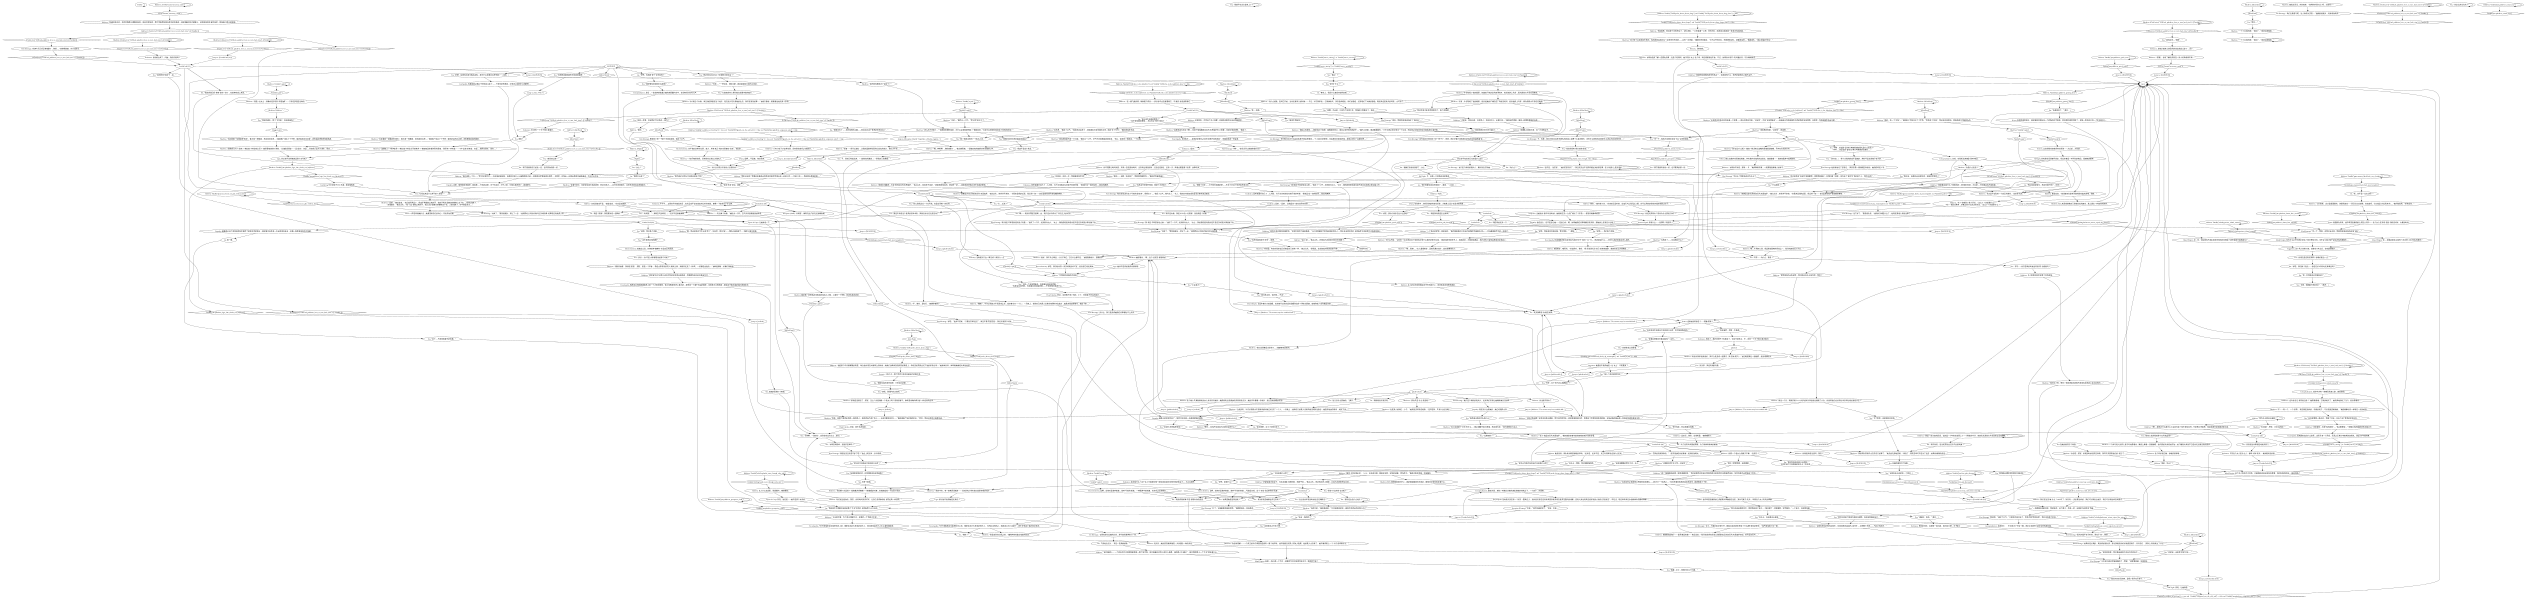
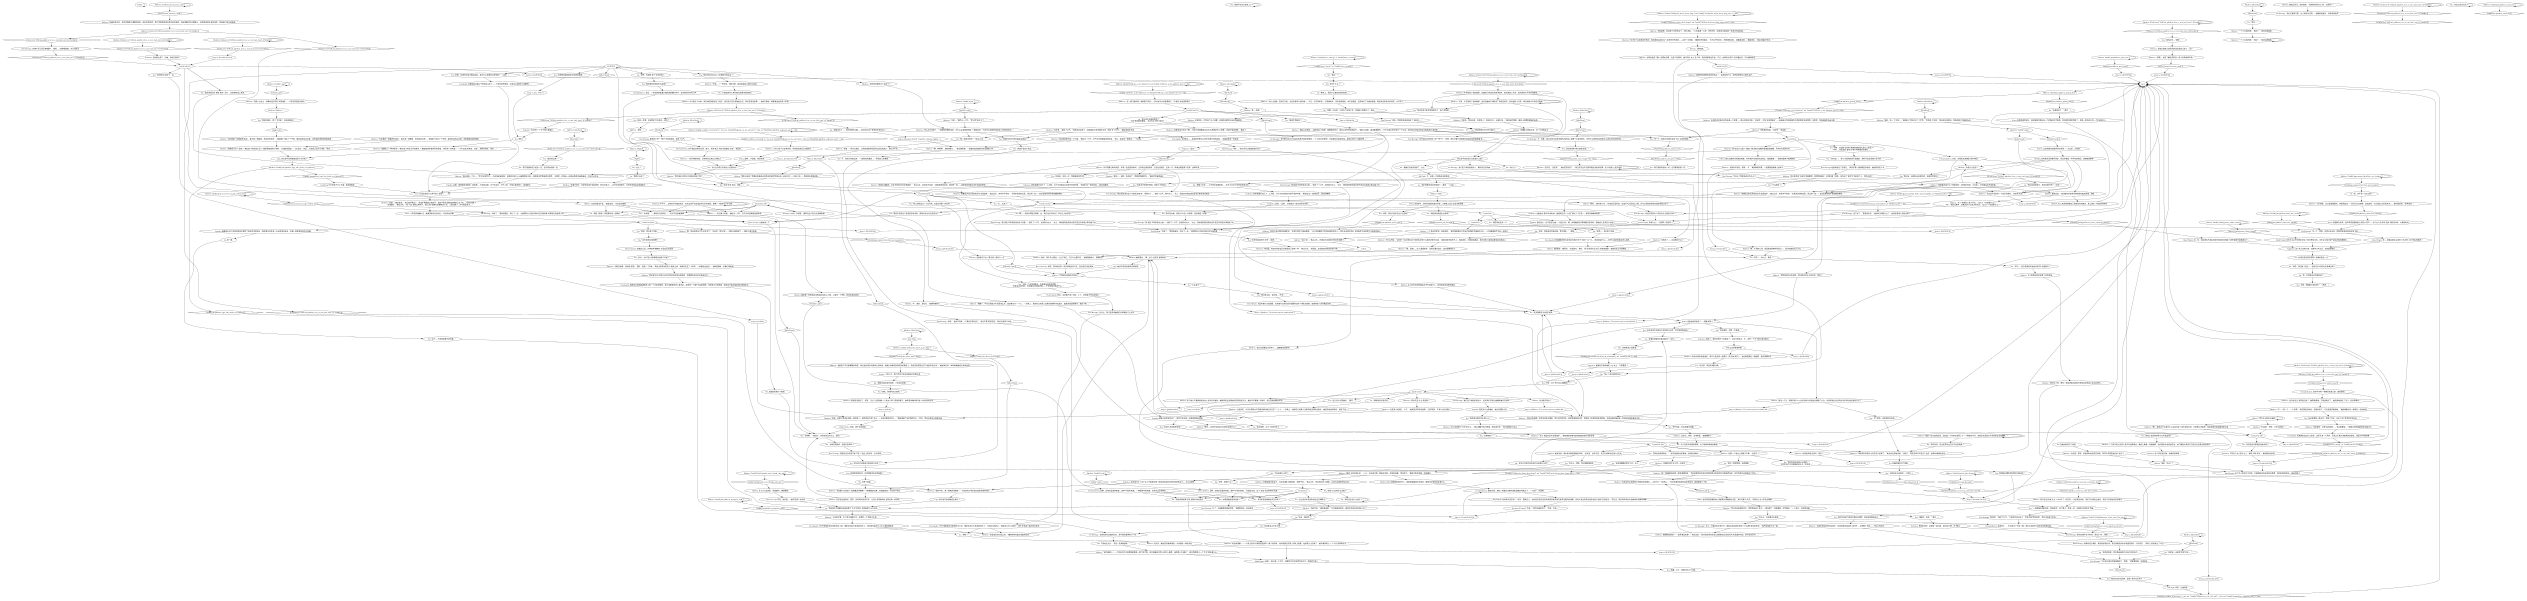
node "你看不到它": label "你看不到它" -> "endhub"
node "fqkimhub": label "fqkimhub" -> "为什么会需要塑料呢"
edge "You: “没什么。没必要这么直接。”" -> "Paledriver: “如果你等待的时间足够长，你将迎来的远远不止是‘爱’……还有整个历史——汽化了的历史。”": now "You: “没什么。没必要这么直接。”" -> "Kim Kitsuragi: “女士，只要封条没有打开，顾客往你的货車里放了什么都不是你的责任。”他严肃地看了你一眼。"
